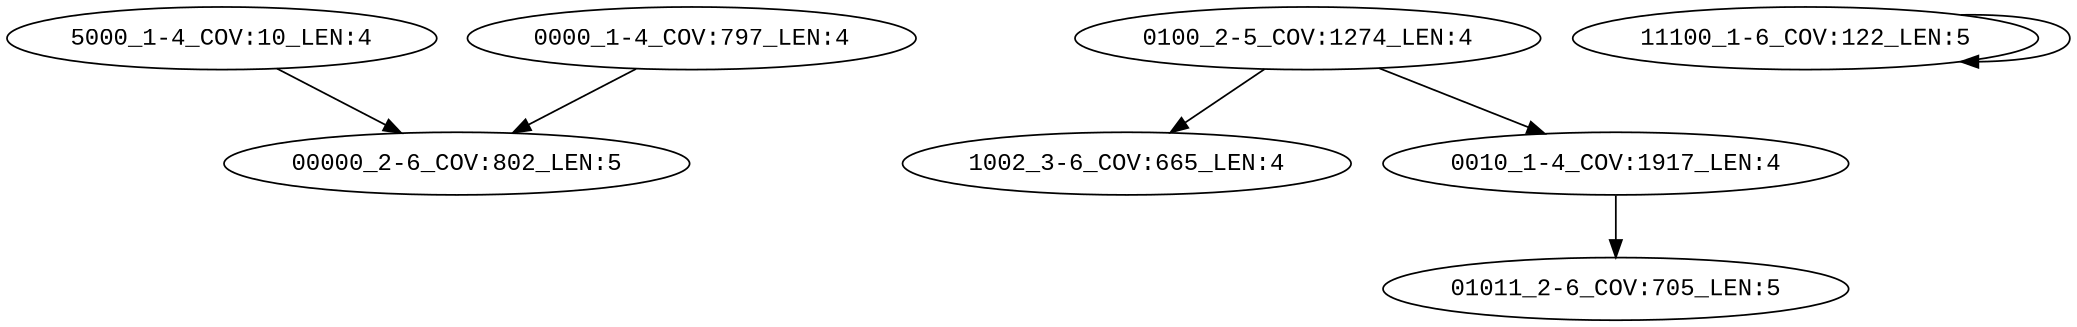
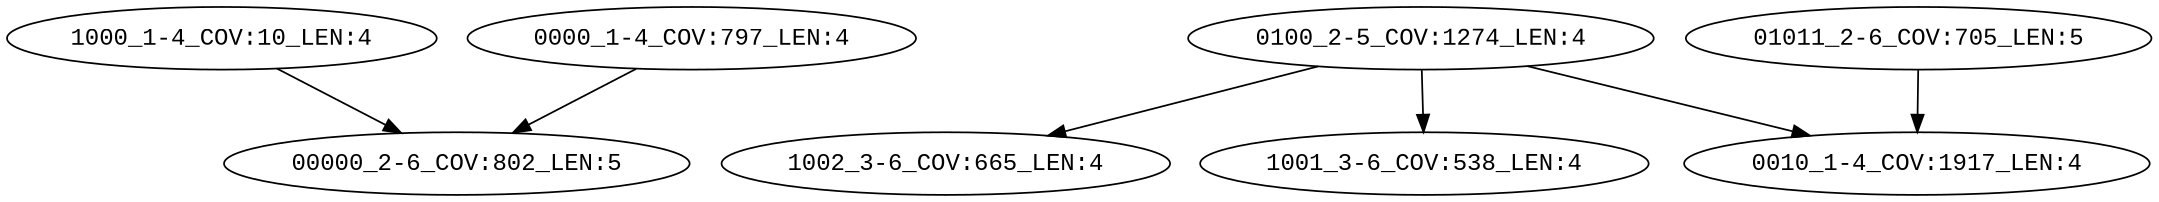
node "5000_1-4_COV:10_LEN:4": label "5000_1-4_COV:10_LEN:4" -> "1000_1-4_COV:10_LEN:4"
node "11100_1-6_COV:122_LEN:5": removed
node "1001_3-6_COV:538_LEN:4": added
edge "0010_1-4_COV:1917_LEN:4" -> "01011_2-6_COV:705_LEN:5": reversed
